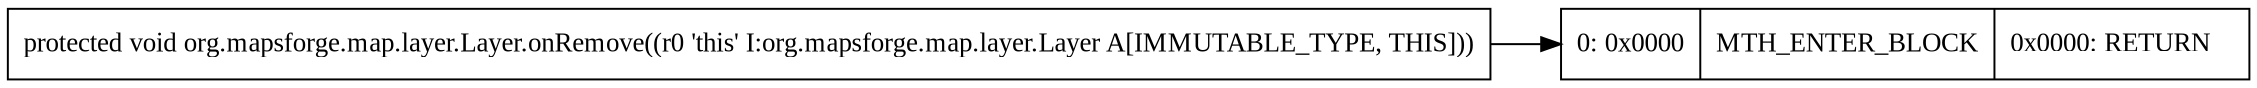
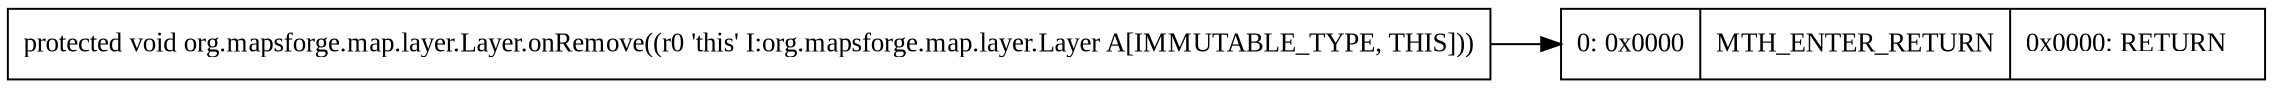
node "0: 0x0000": text "MTH_ENTER_BLOCK" -> "MTH_ENTER_RETURN"
